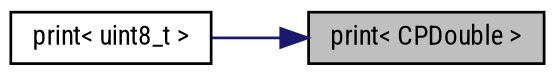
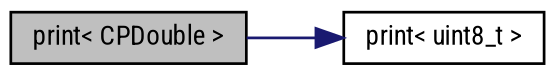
edge "print< uint8_t >" -> "print< CPDouble >": reversed
